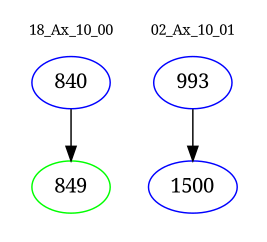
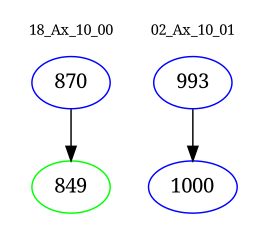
node "840": label "840" -> "870"
node "1500": label "1500" -> "1000"
